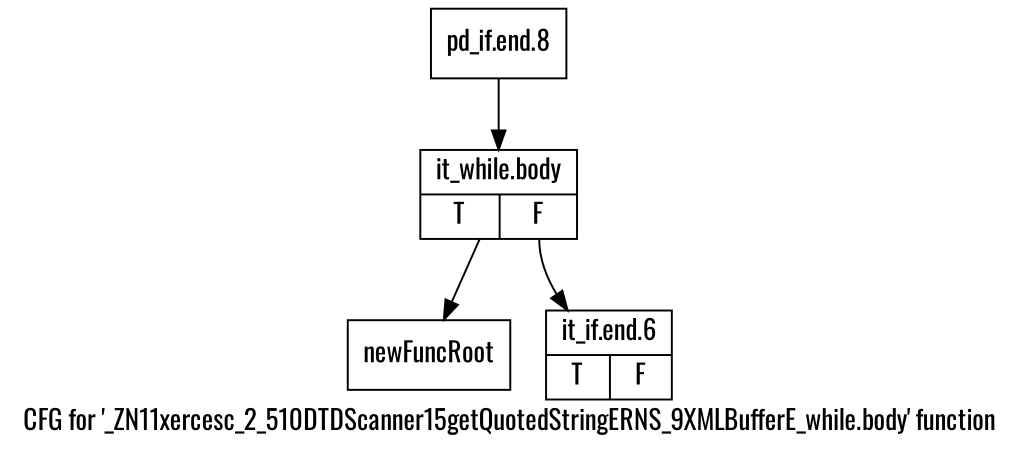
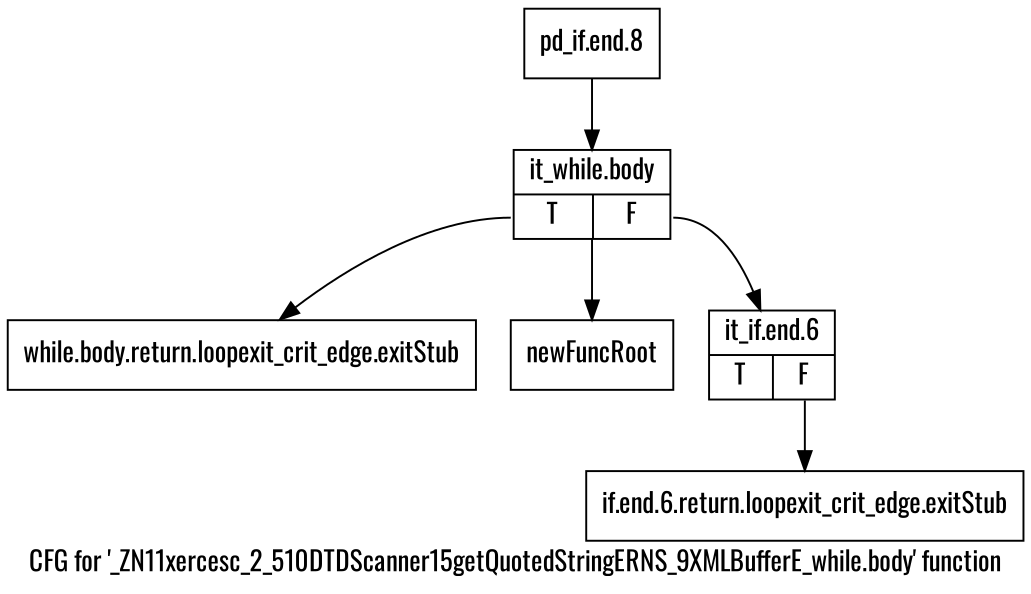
node "while.body.return.loopexit_crit_edge.exitStub": added
node "if.end.6.return.loopexit_crit_edge.exitStub": added
